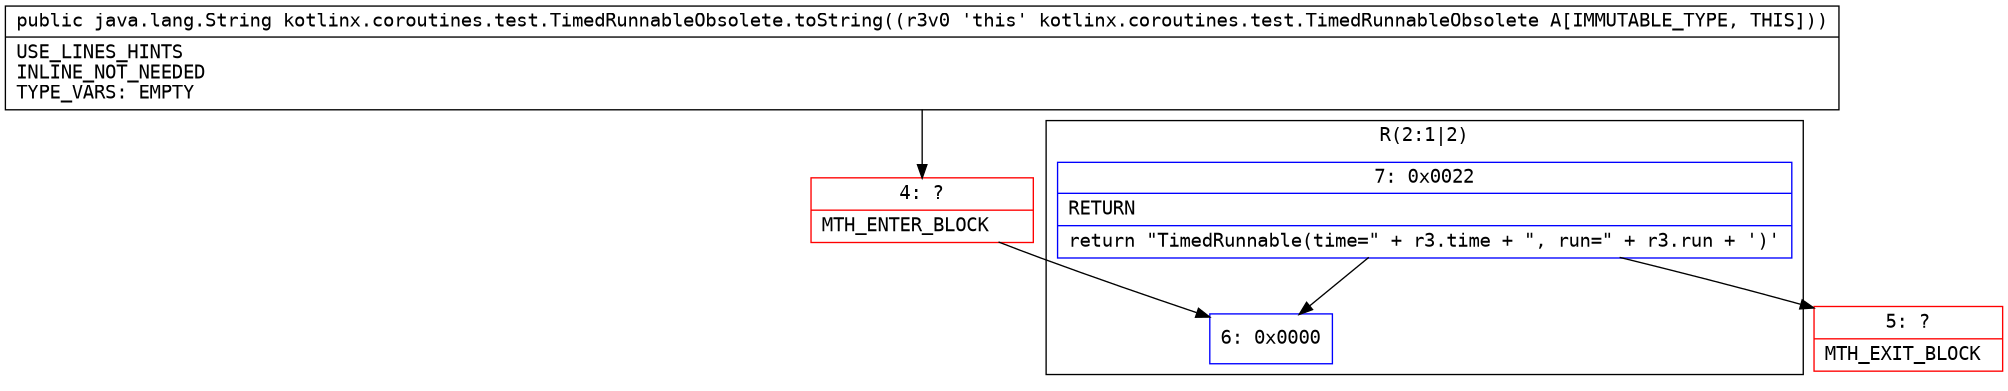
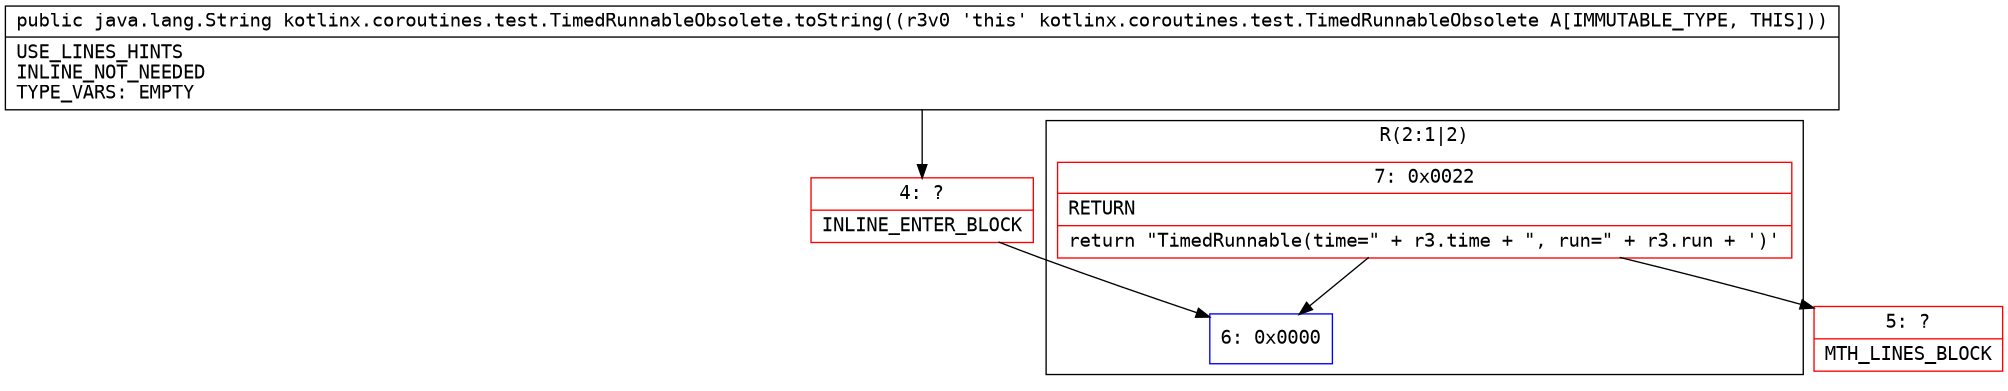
node "7: 0x0022": color blue -> red
node "4: ?": text "MTH_ENTER_BLOCK" -> "INLINE_ENTER_BLOCK"
node "5: ?": text "MTH_EXIT_BLOCK" -> "MTH_LINES_BLOCK"
